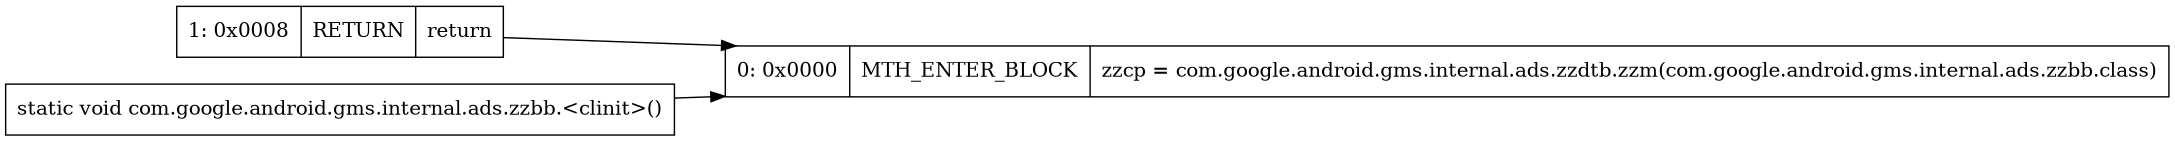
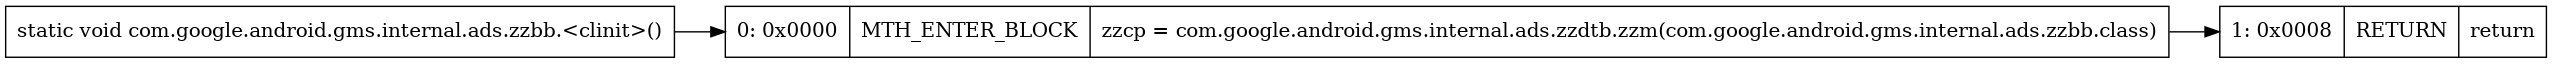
edge "1: 0x0008" -> "0: 0x0000": reversed
